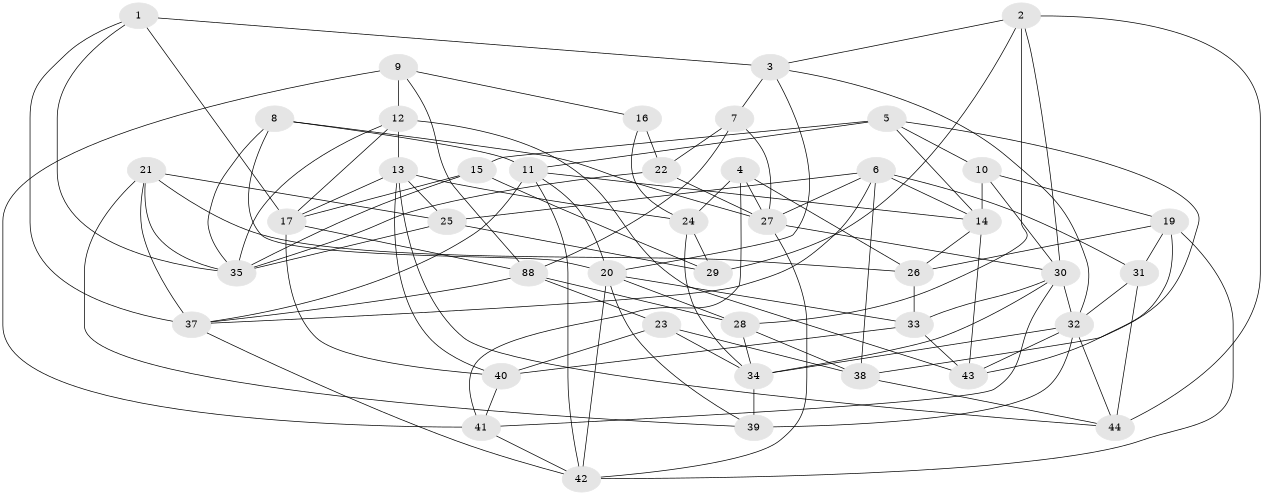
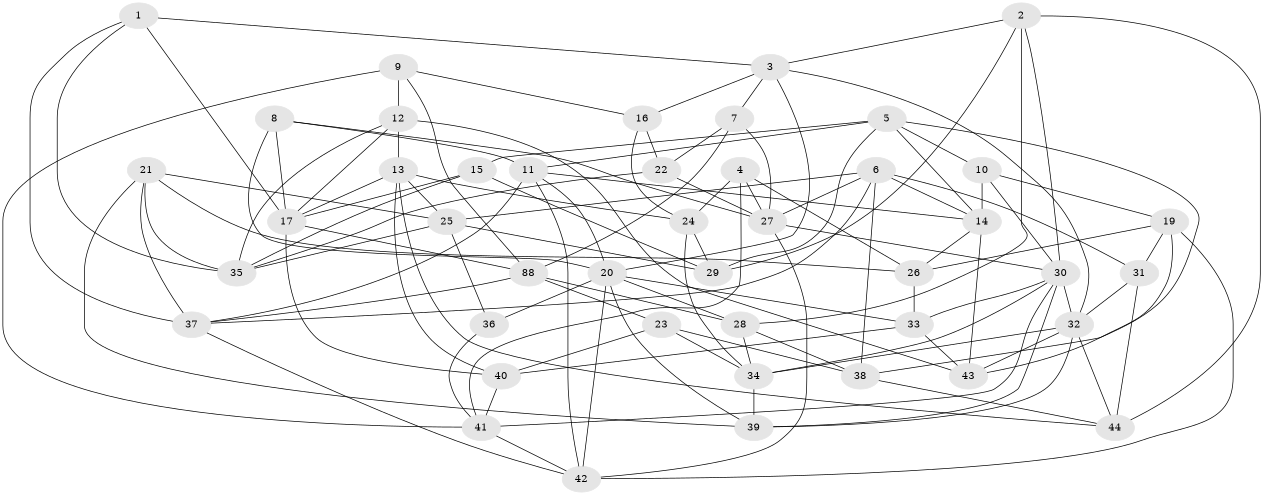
edge "3" -- "16": added
edge "8" -- "35": now "8" -- "17"
edge "5" -- "29": added
node "36": added
edge "30" -- "39": added
